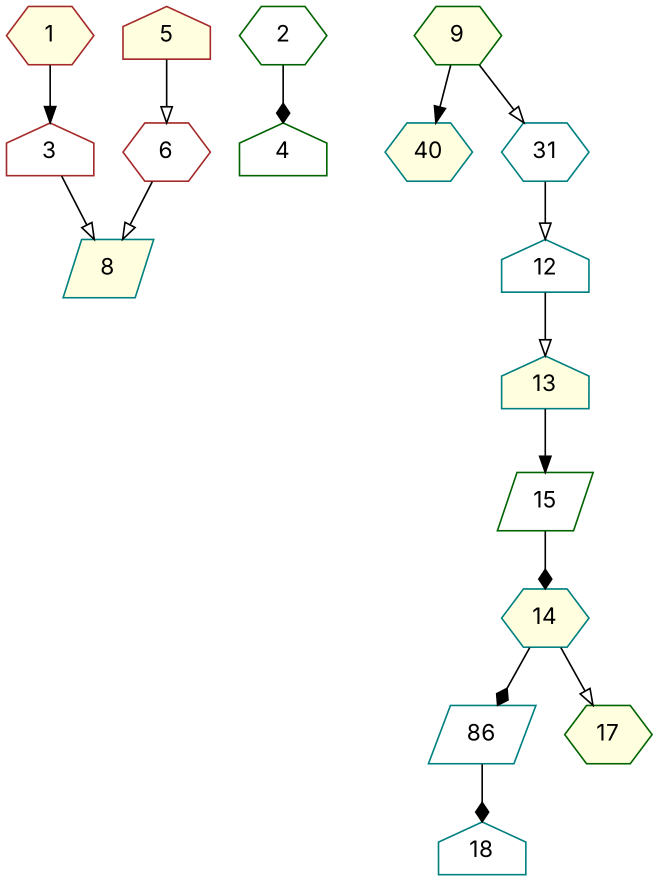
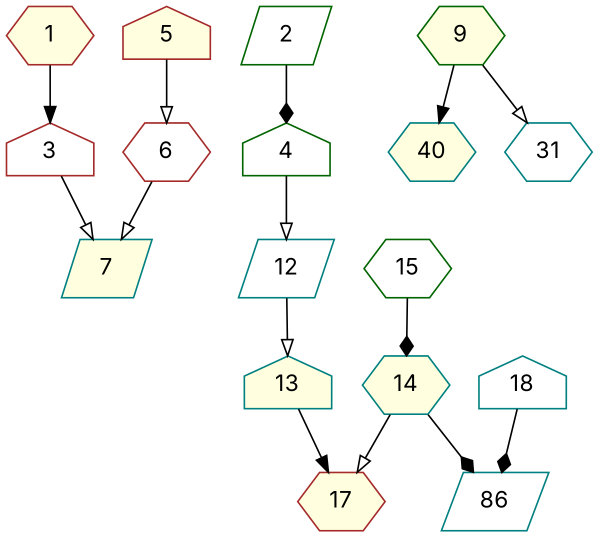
node "2": shape hexagon -> parallelogram
edge "31" -> "12": now "4" -> "12"
node "8": label "8" -> "7"
node "12": shape house -> parallelogram
edge "13" -> "15": now "13" -> "17"
node "15": shape parallelogram -> hexagon
node "17": color darkgreen -> brown
edge "86" -> "18": reversed
